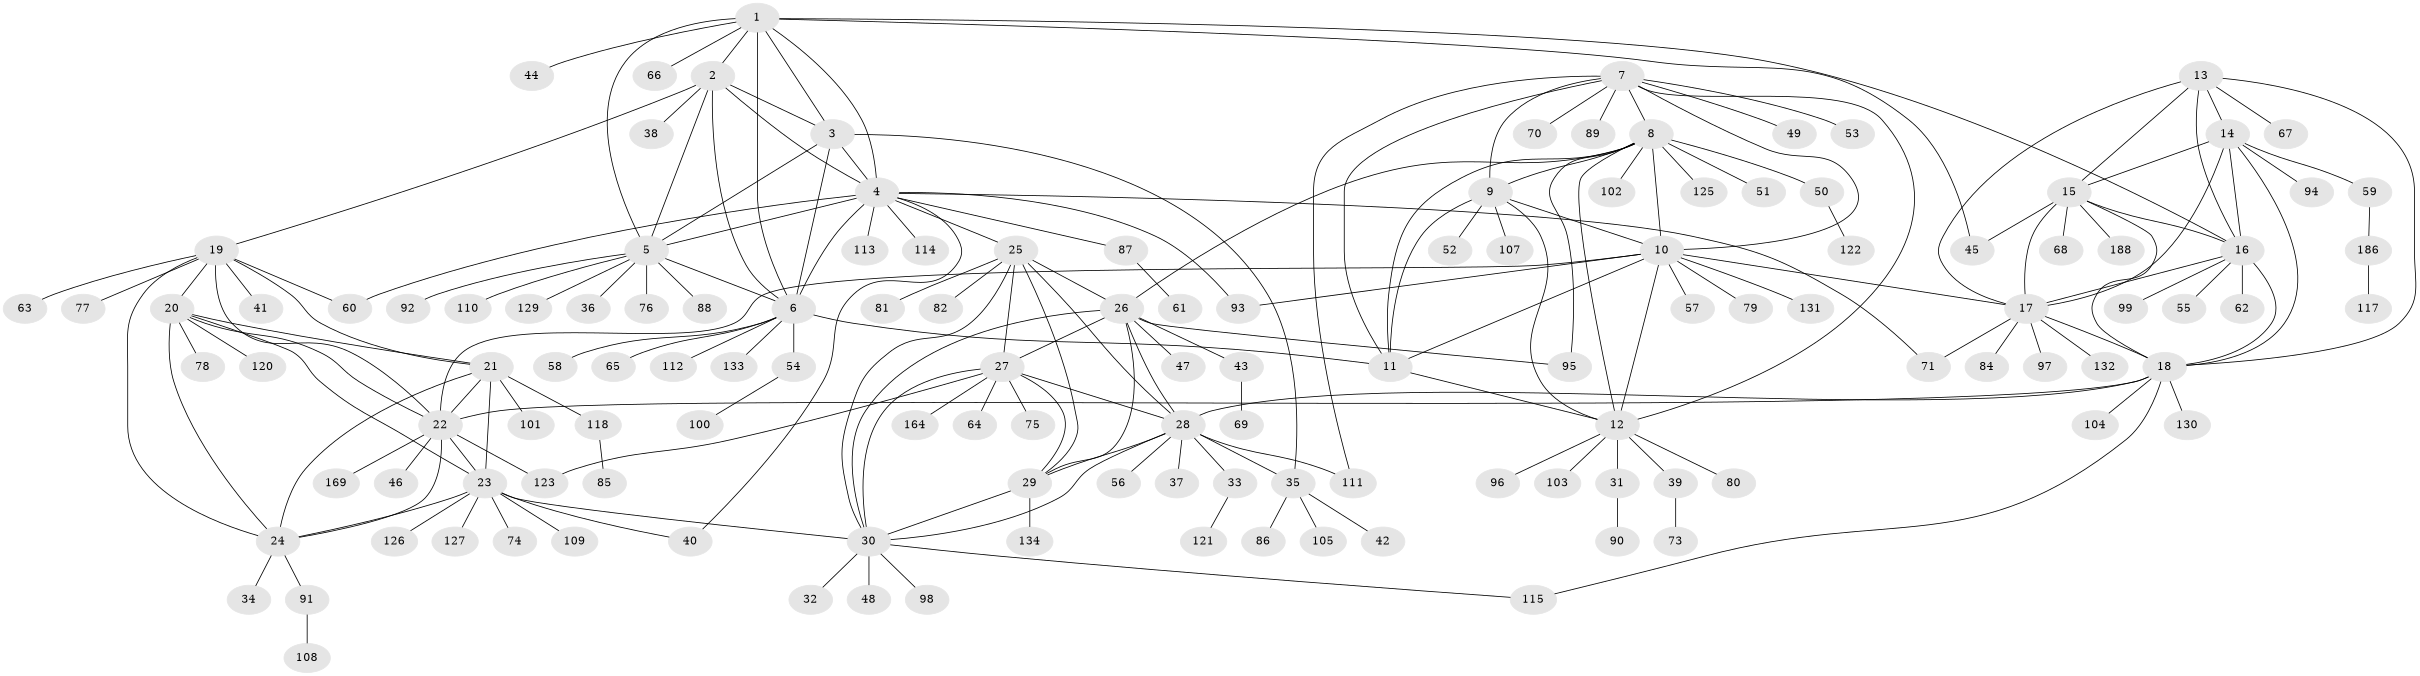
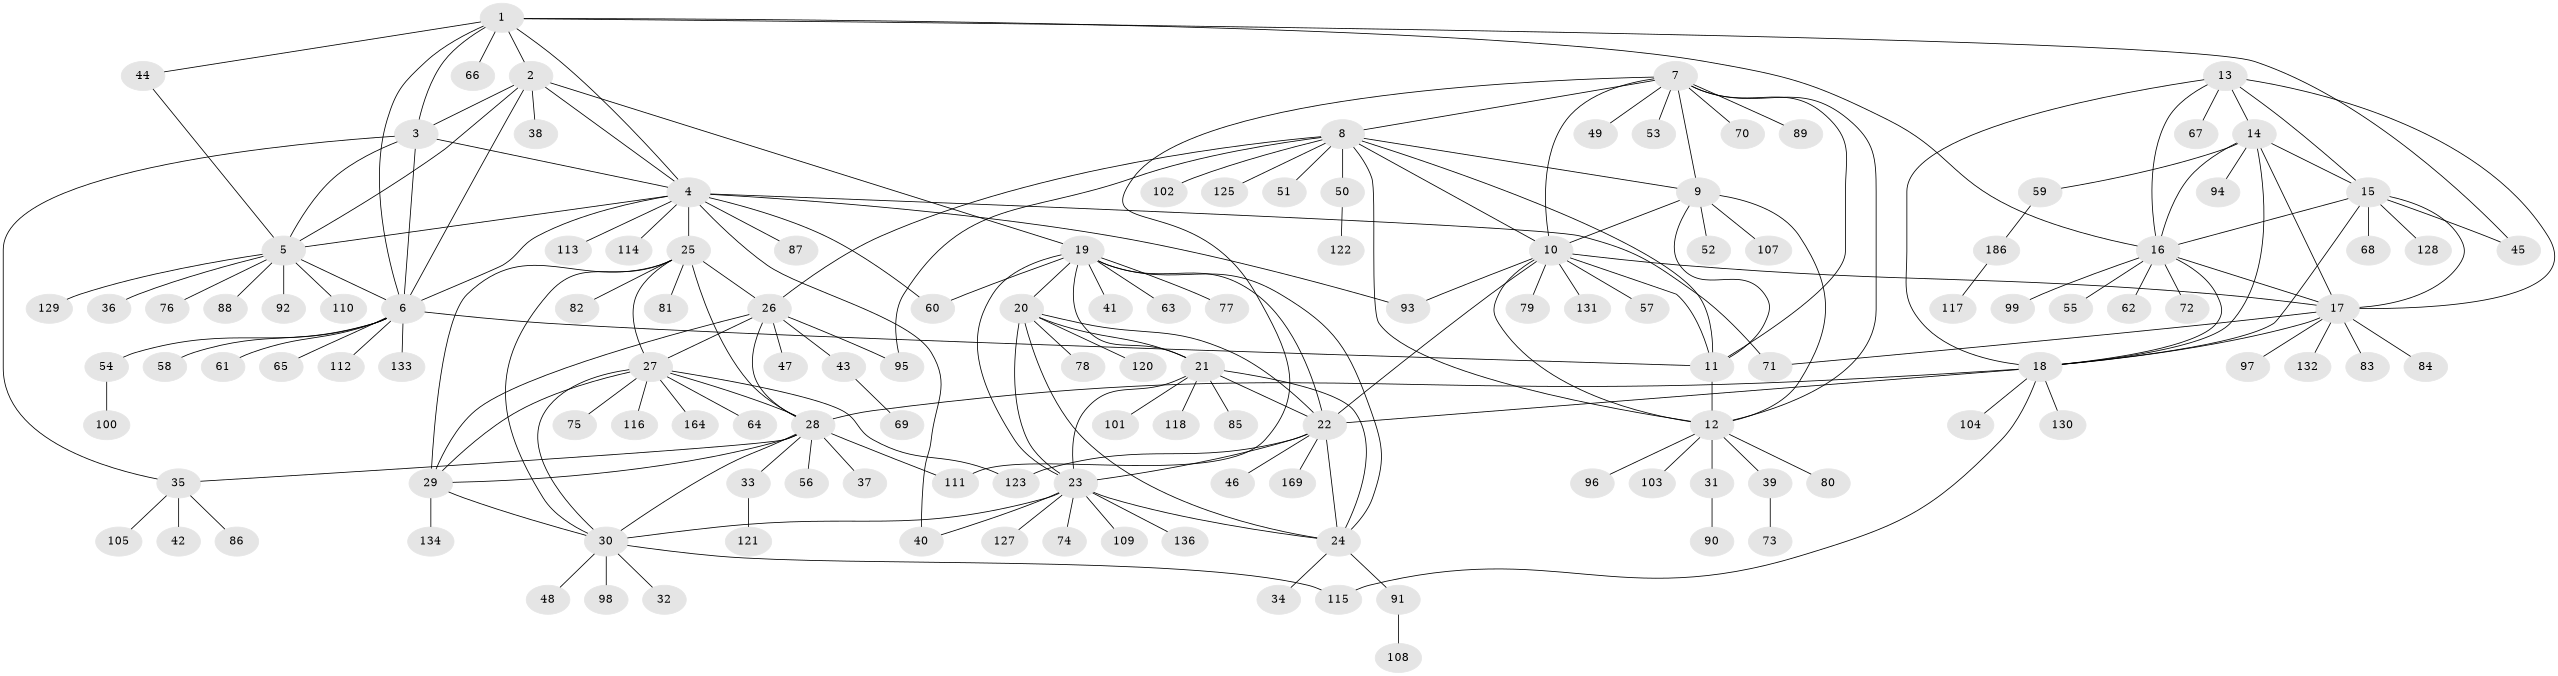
edge "1" -- "5": now "44" -- "5"
node "188": label "188" -> "128"
edge "87" -- "61": now "6" -- "61"
node "72": added
edge "19" -- "23": added
edge "26" -- "30": removed
node "83": added
node "116": added
edge "118" -- "85": now "21" -- "85"
node "126": label "126" -> "136"
